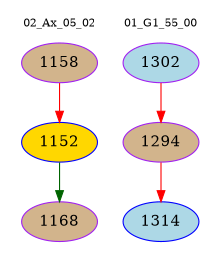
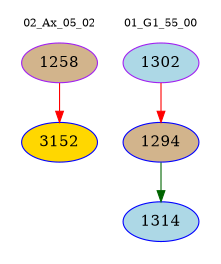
node "1158": label "1158" -> "1258"
node "1152": label "1152" -> "3152"
node "1294": color purple -> blue
edge "1294" -> "1314": color red -> darkgreen
node "1168": removed
